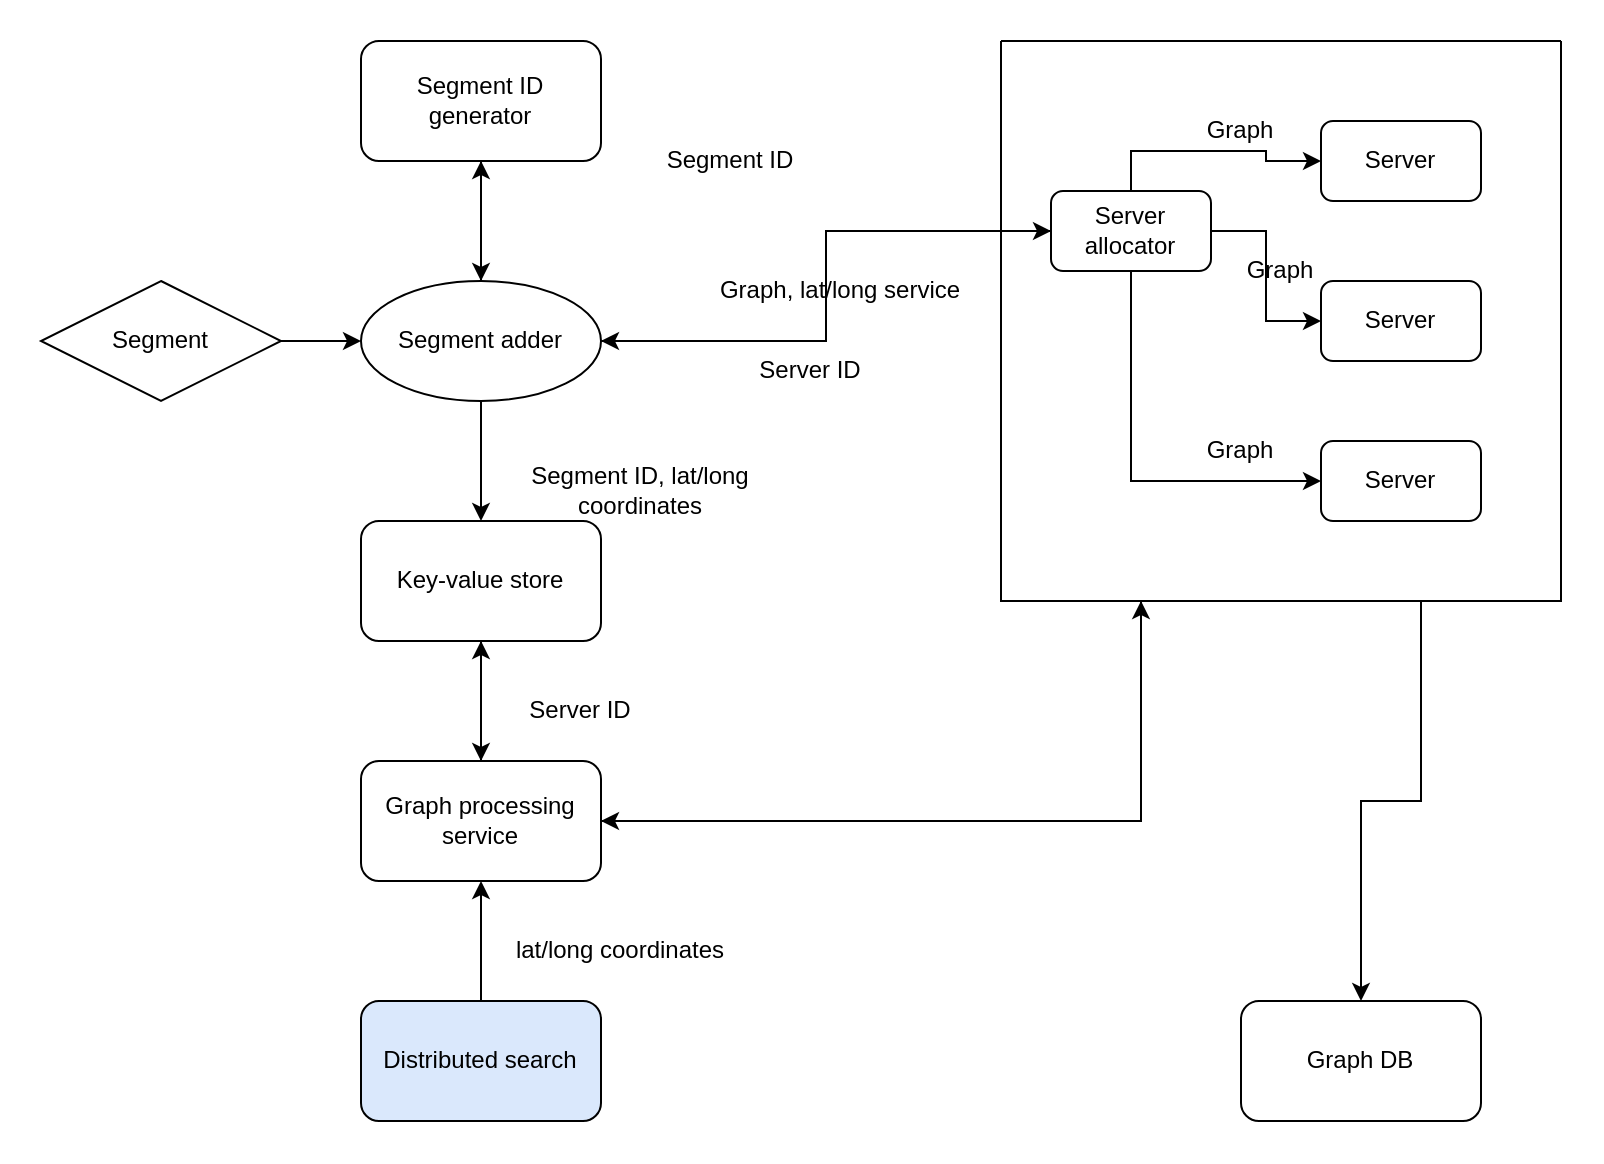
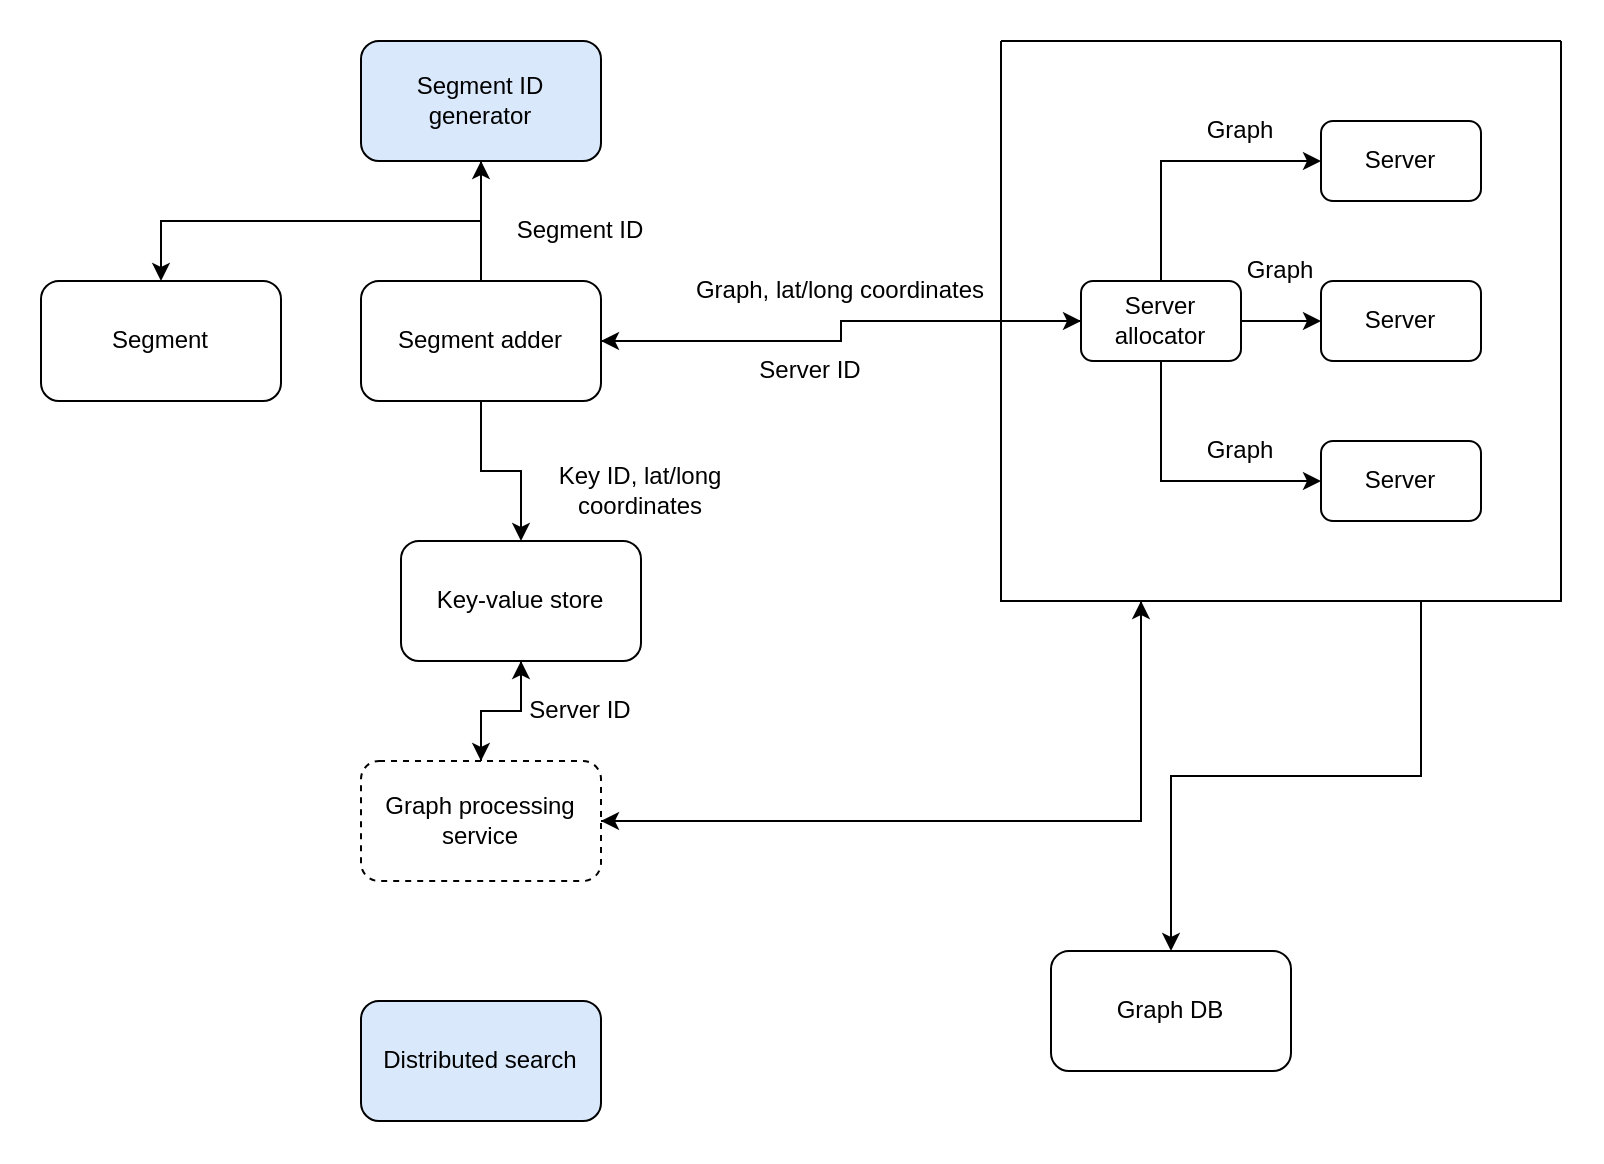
node "Segment ID generator": fillcolor #ffffff -> #dae8fc
edge "Segment ID generator" -> "Segment adder": now "Segment ID generator" -> "Segment"
node "Segment ID": moved (731, 161) -> (581, 231)
node "Server allocator": moved (1131, 231) -> (1161, 321)
node "Graph, lat/long service": label "Graph, lat/long service" -> "Graph, lat/long coordinates"
node "Segment": shape diamond -> rounded rectangle
edge "Segment" -> "Segment adder": removed
node "Segment adder": shape ellipse -> rounded rectangle
node "Segment ID, lat/long coordinates": label "Segment ID, lat/long coordinates" -> "Key ID, lat/long coordinates"
node "Key-value store": moved (481, 581) -> (521, 601)
node "Graph processing service": style solid -> dashed
edge "Distributed search" -> "Graph processing service": removed
node "lat/long coordinates": removed
node "Graph DB": moved (1361, 1061) -> (1171, 1011)
